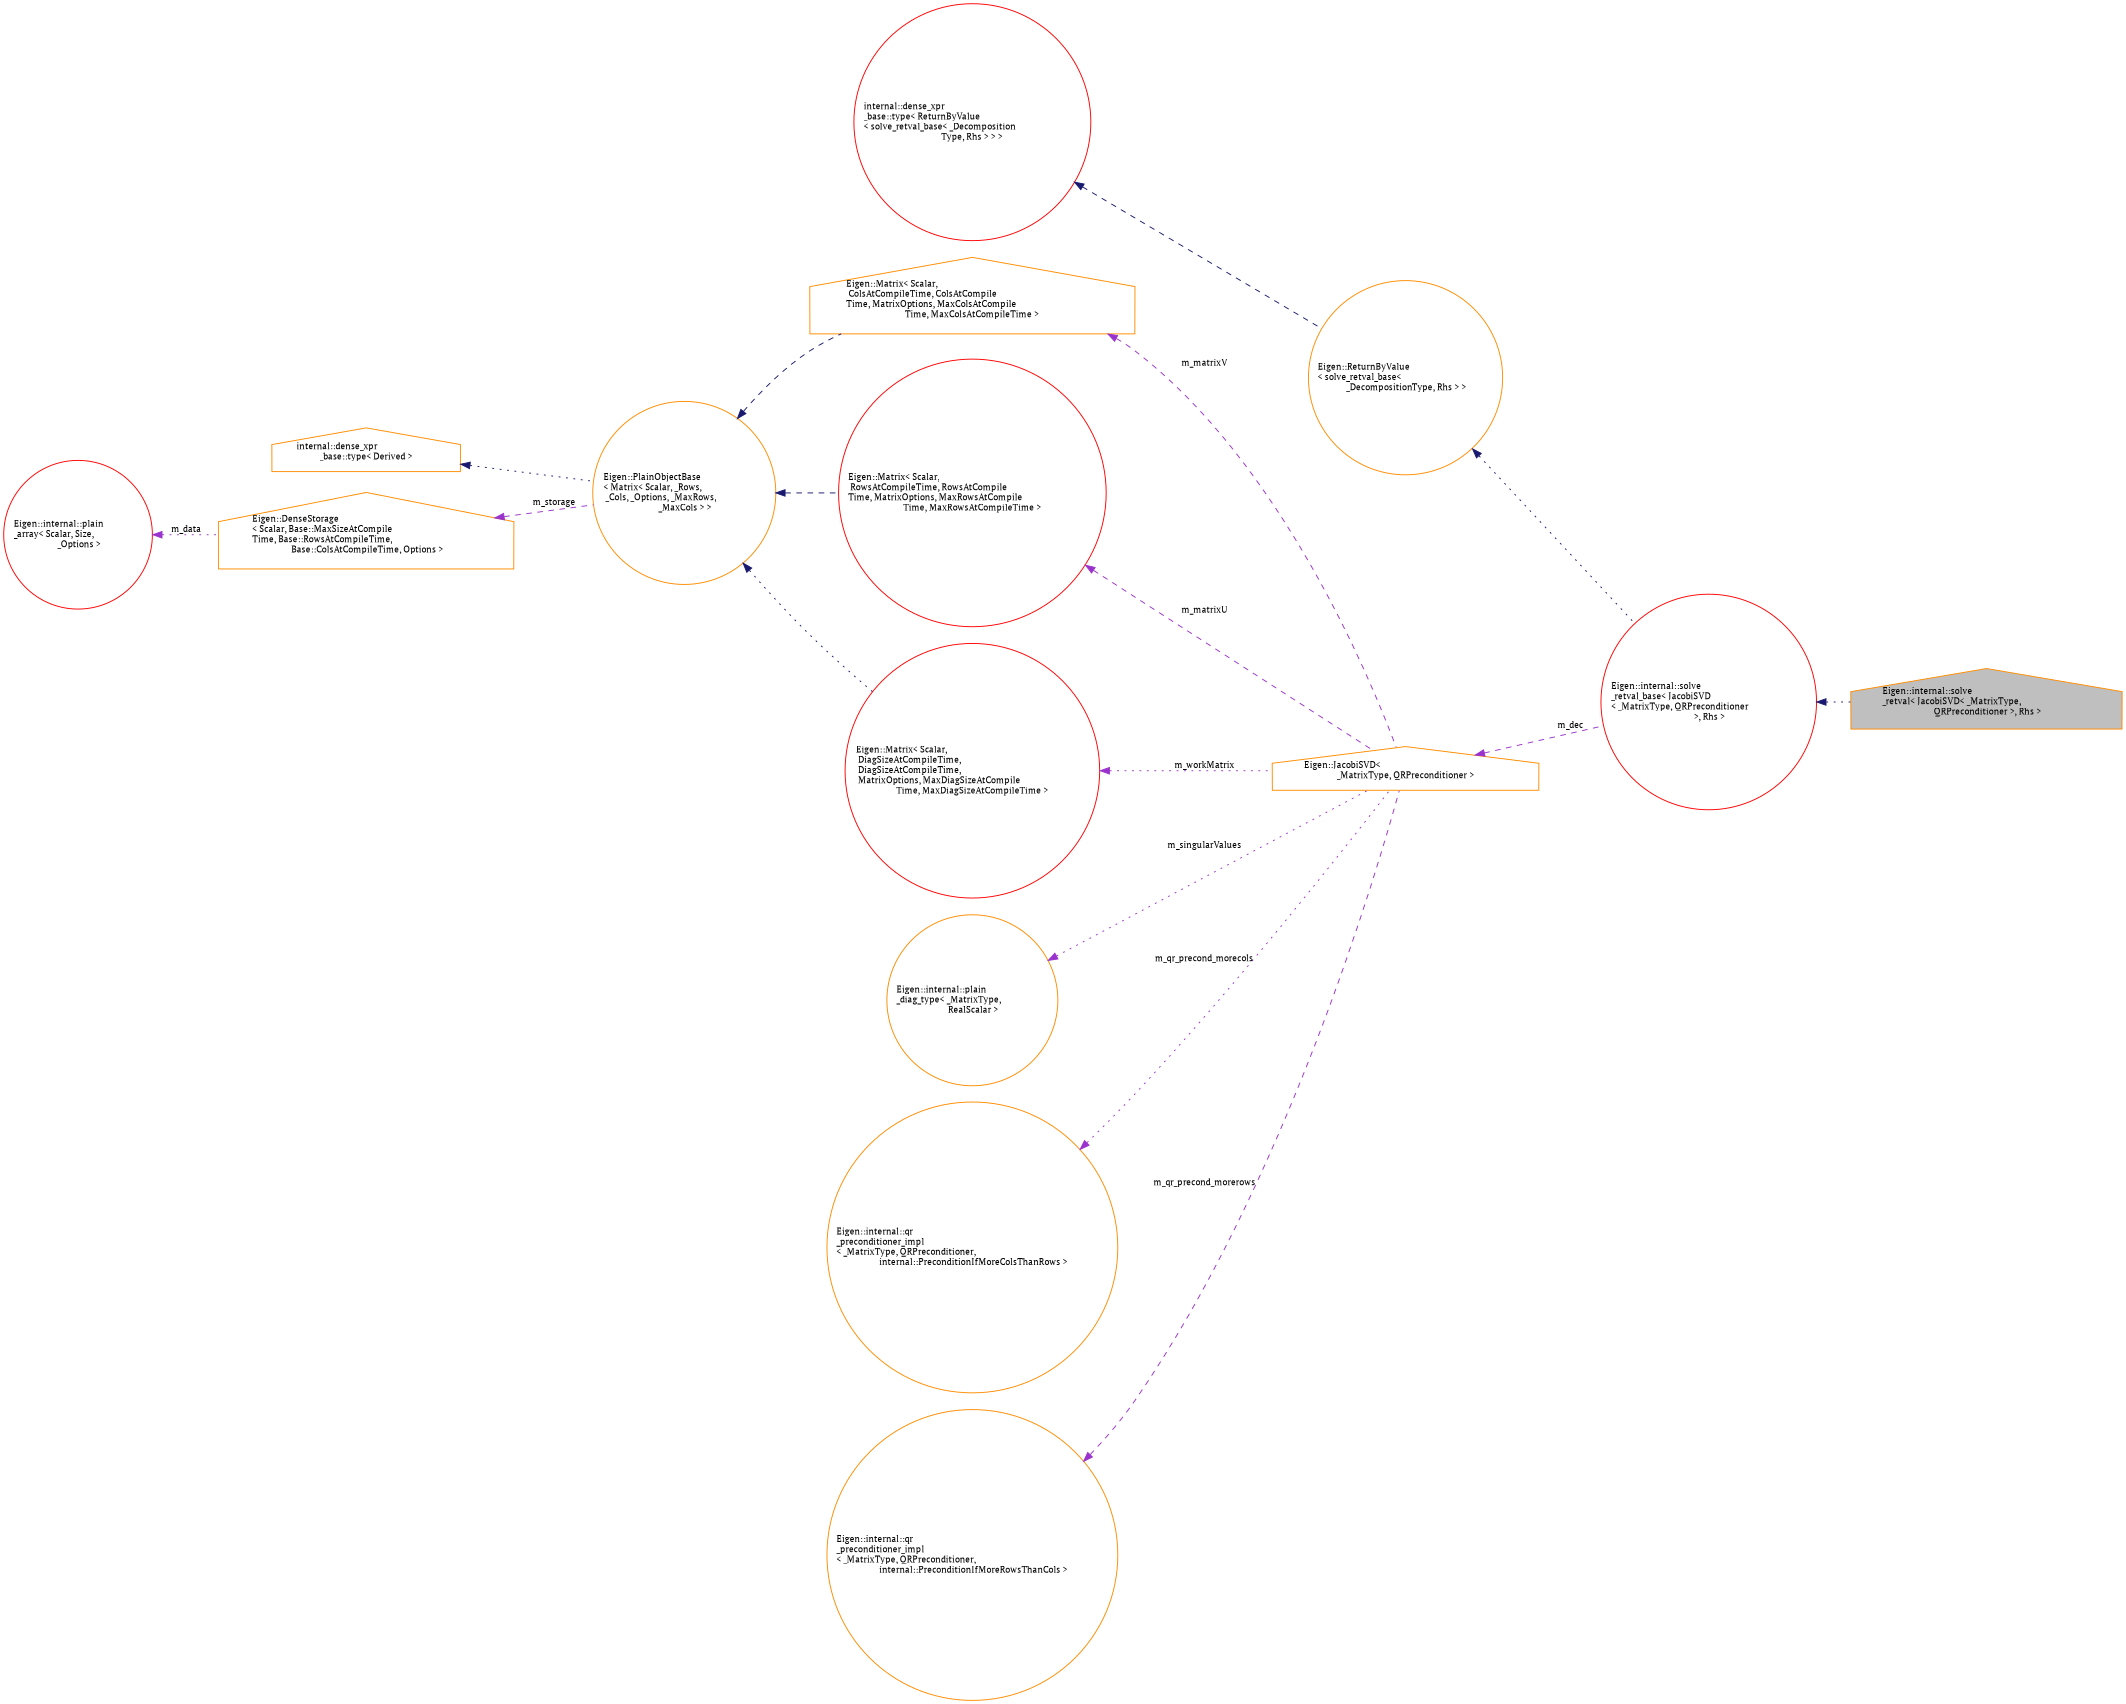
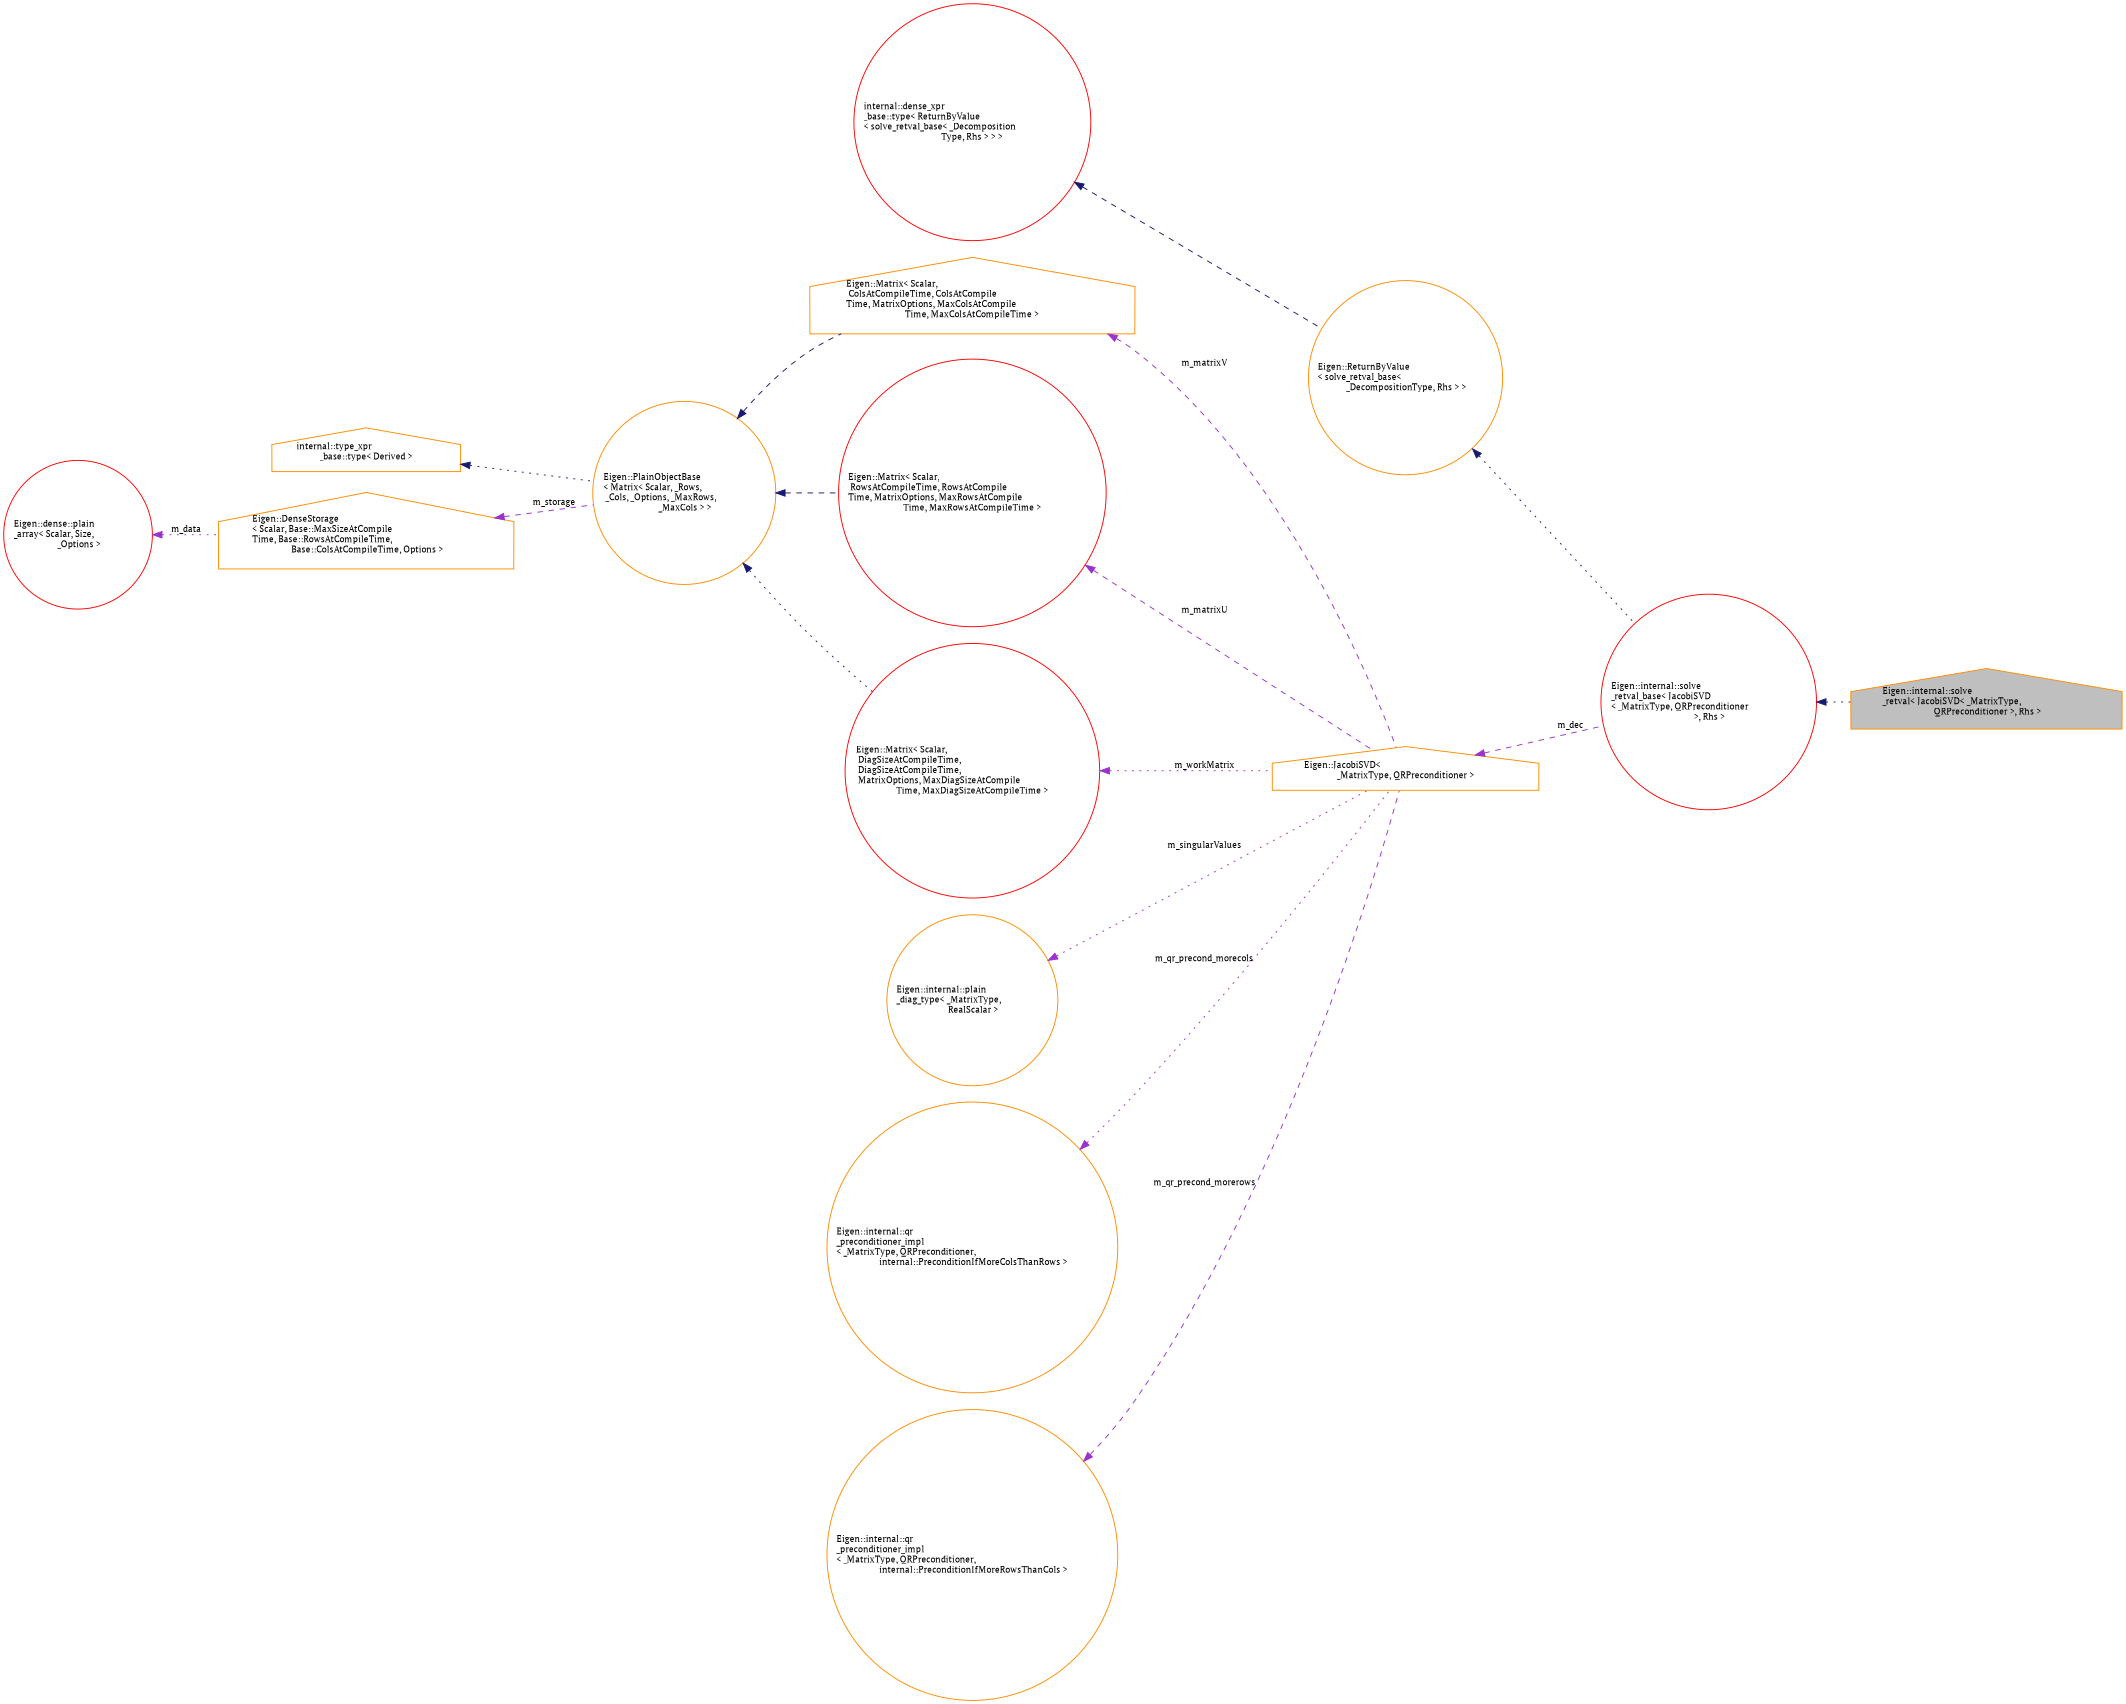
node "internal::dense_xpr _base::type< Derived >": label "internal::dense_xpr _base::type< Derived >" -> "internal::type_xpr _base::type< Derived >"
node "Eigen::internal::plain _array< Scalar, Size, _Options >": label "Eigen::internal::plain _array< Scalar, Size, _Options >" -> "Eigen::dense::plain _array< Scalar, Size, _Options >"
